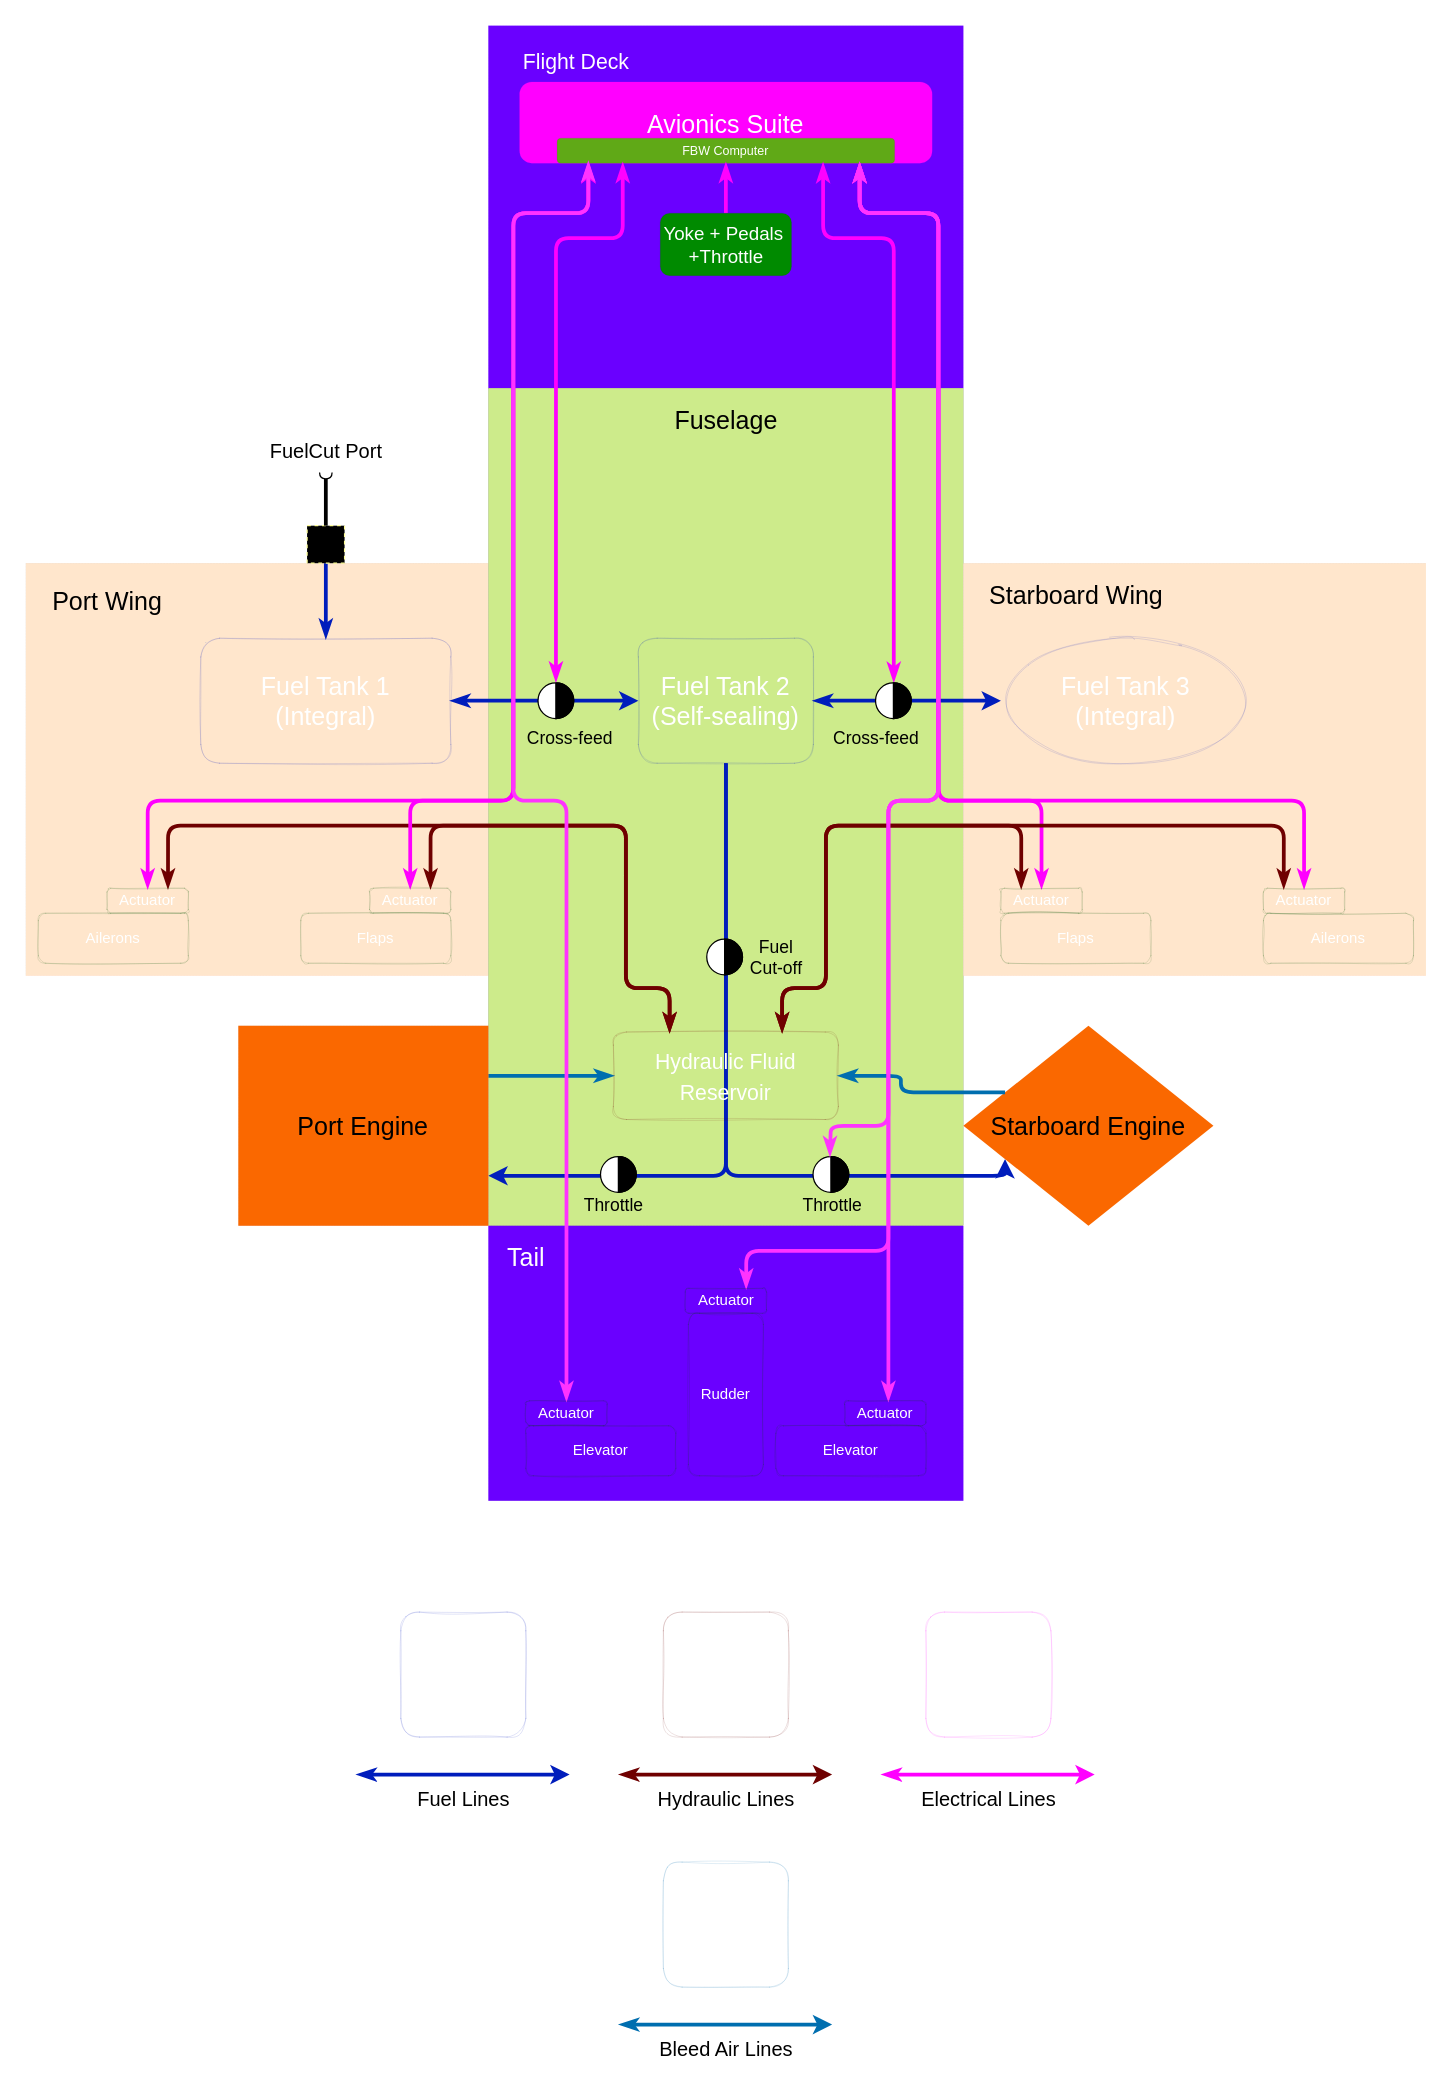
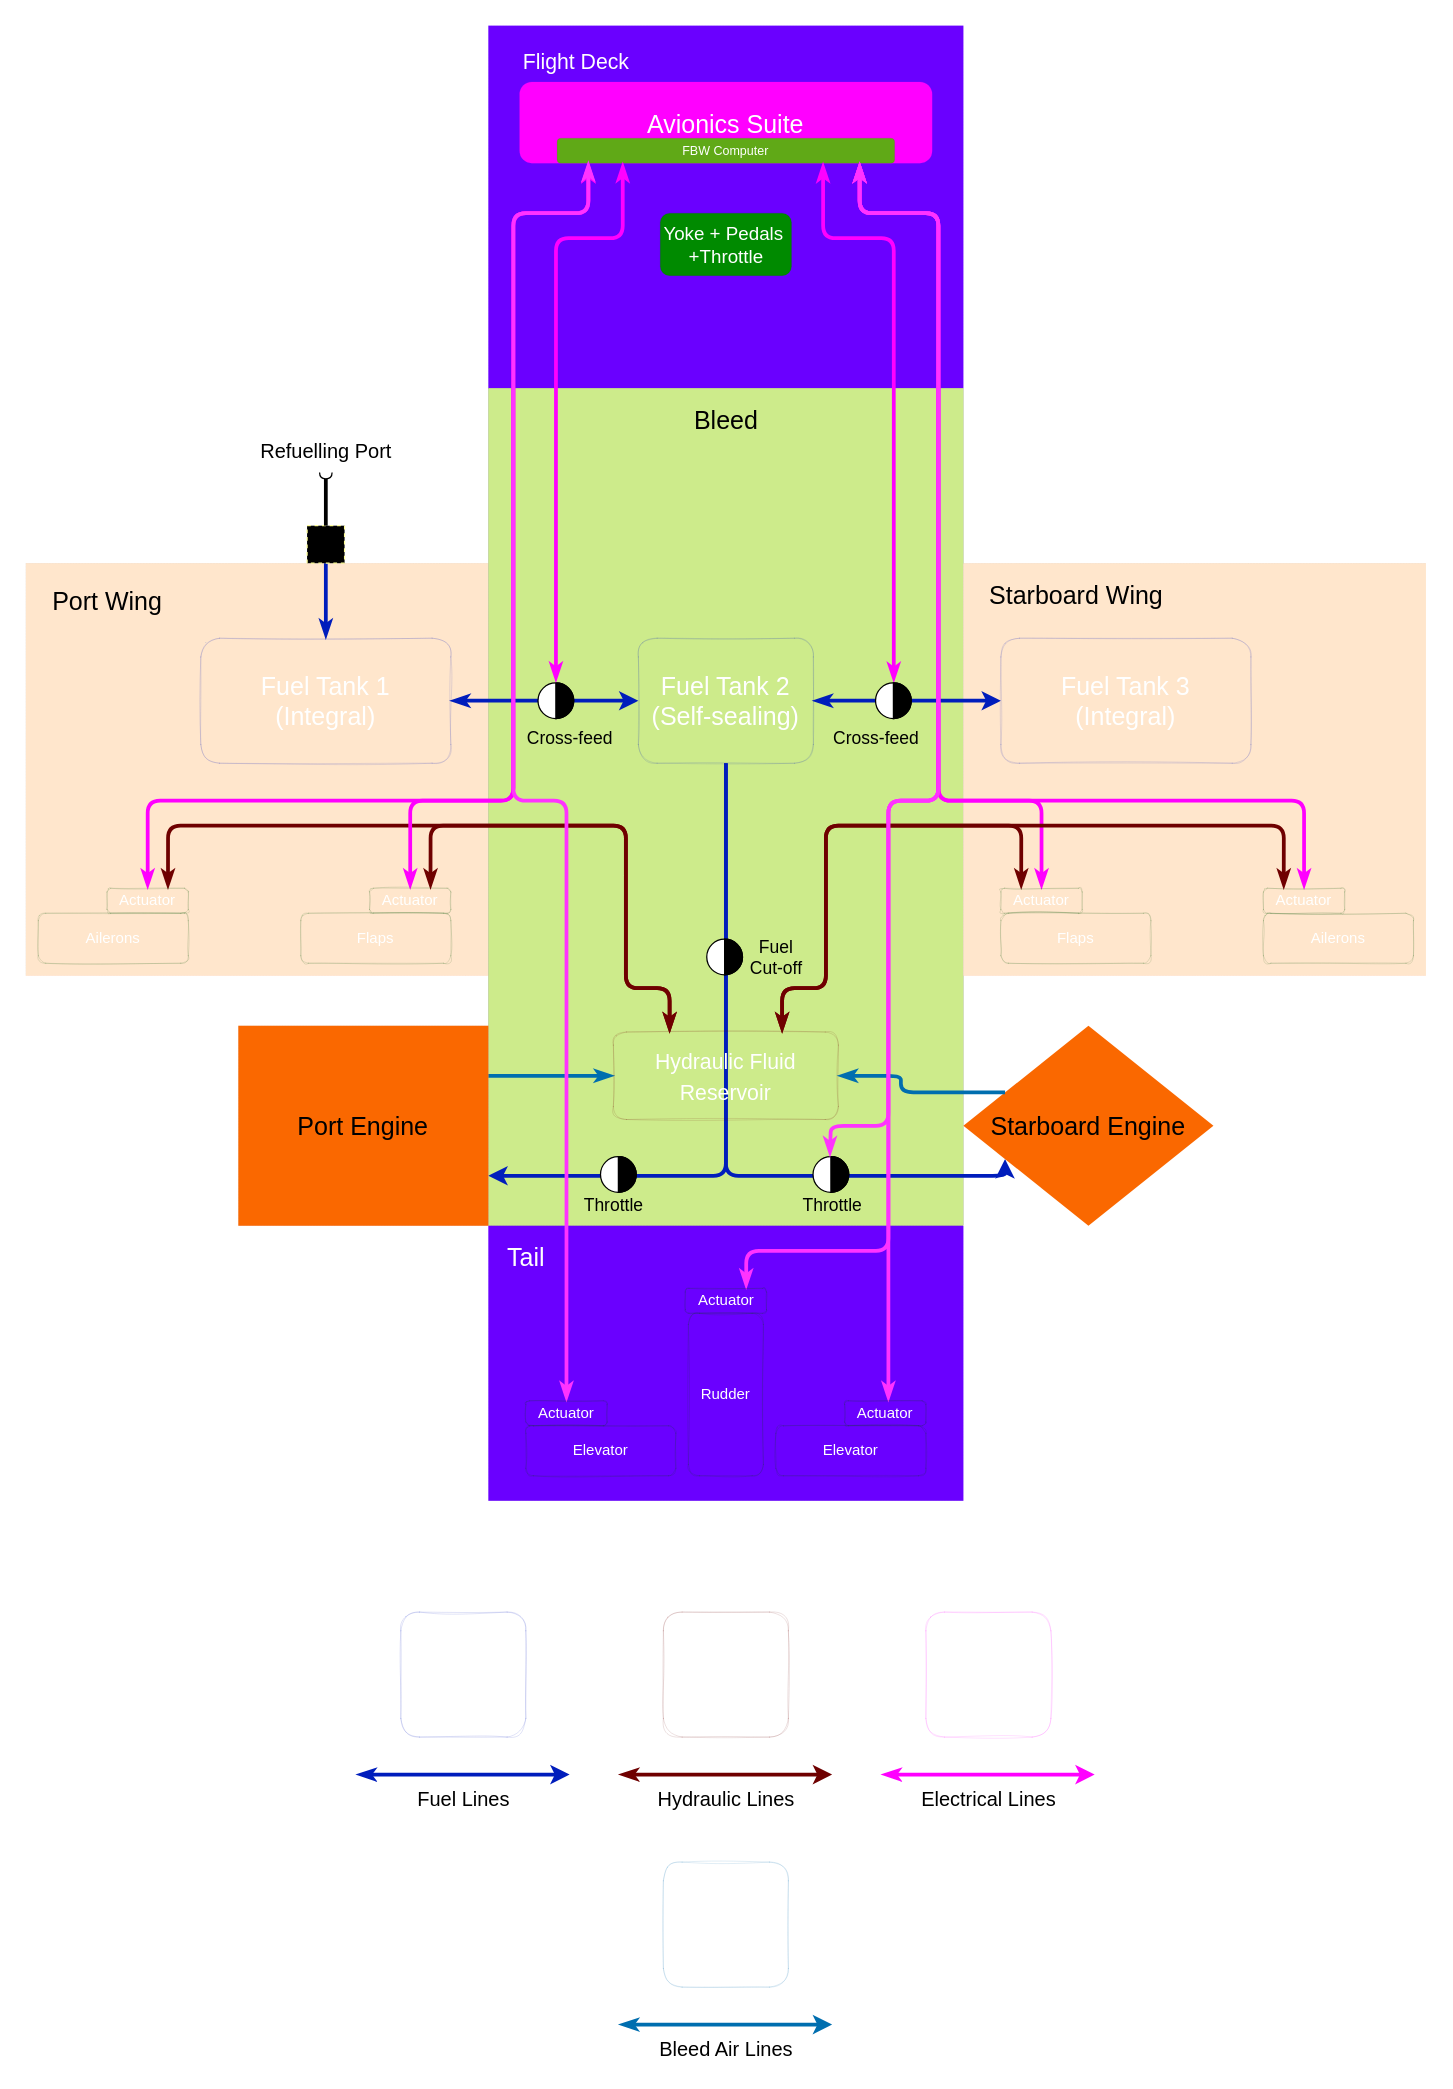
edge "Yoke + Pedals +Throttle" -> "FBW Computer": removed
node "Fuselage": label "Fuselage" -> "Bleed"
node "FuelCut Port": label "FuelCut Port" -> "Refuelling Port"
node "Fuel Tank 3(Integral)": shape ellipse -> rounded rectangle
